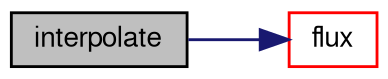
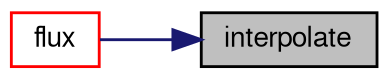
edge "interpolate" -> "flux": reversed
